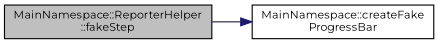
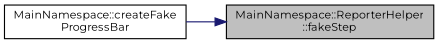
edge "MainNamespace::ReporterHelper ::fakeStep" -> "MainNamespace::createFake ProgressBar": reversed
